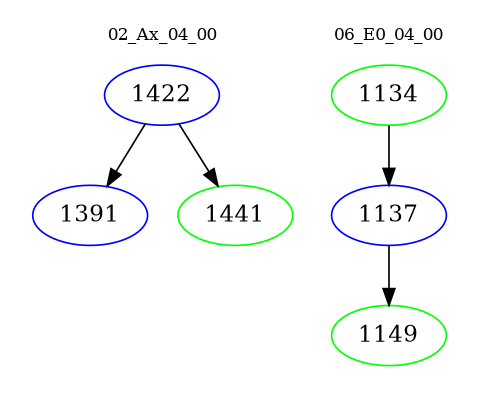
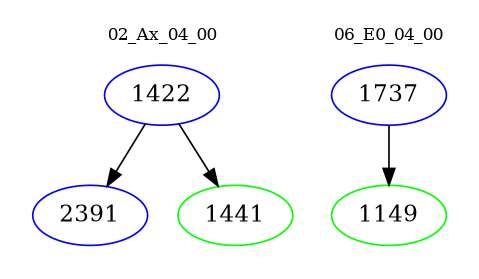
node "1134": removed
node "1391": label "1391" -> "2391"
node "1137": label "1137" -> "1737"
